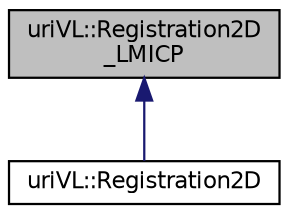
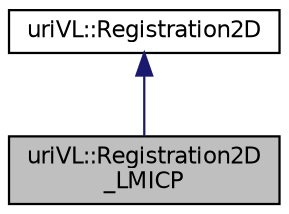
edge "uriVL::Registration2D" -> "uriVL::Registration2D _LMICP": reversed
